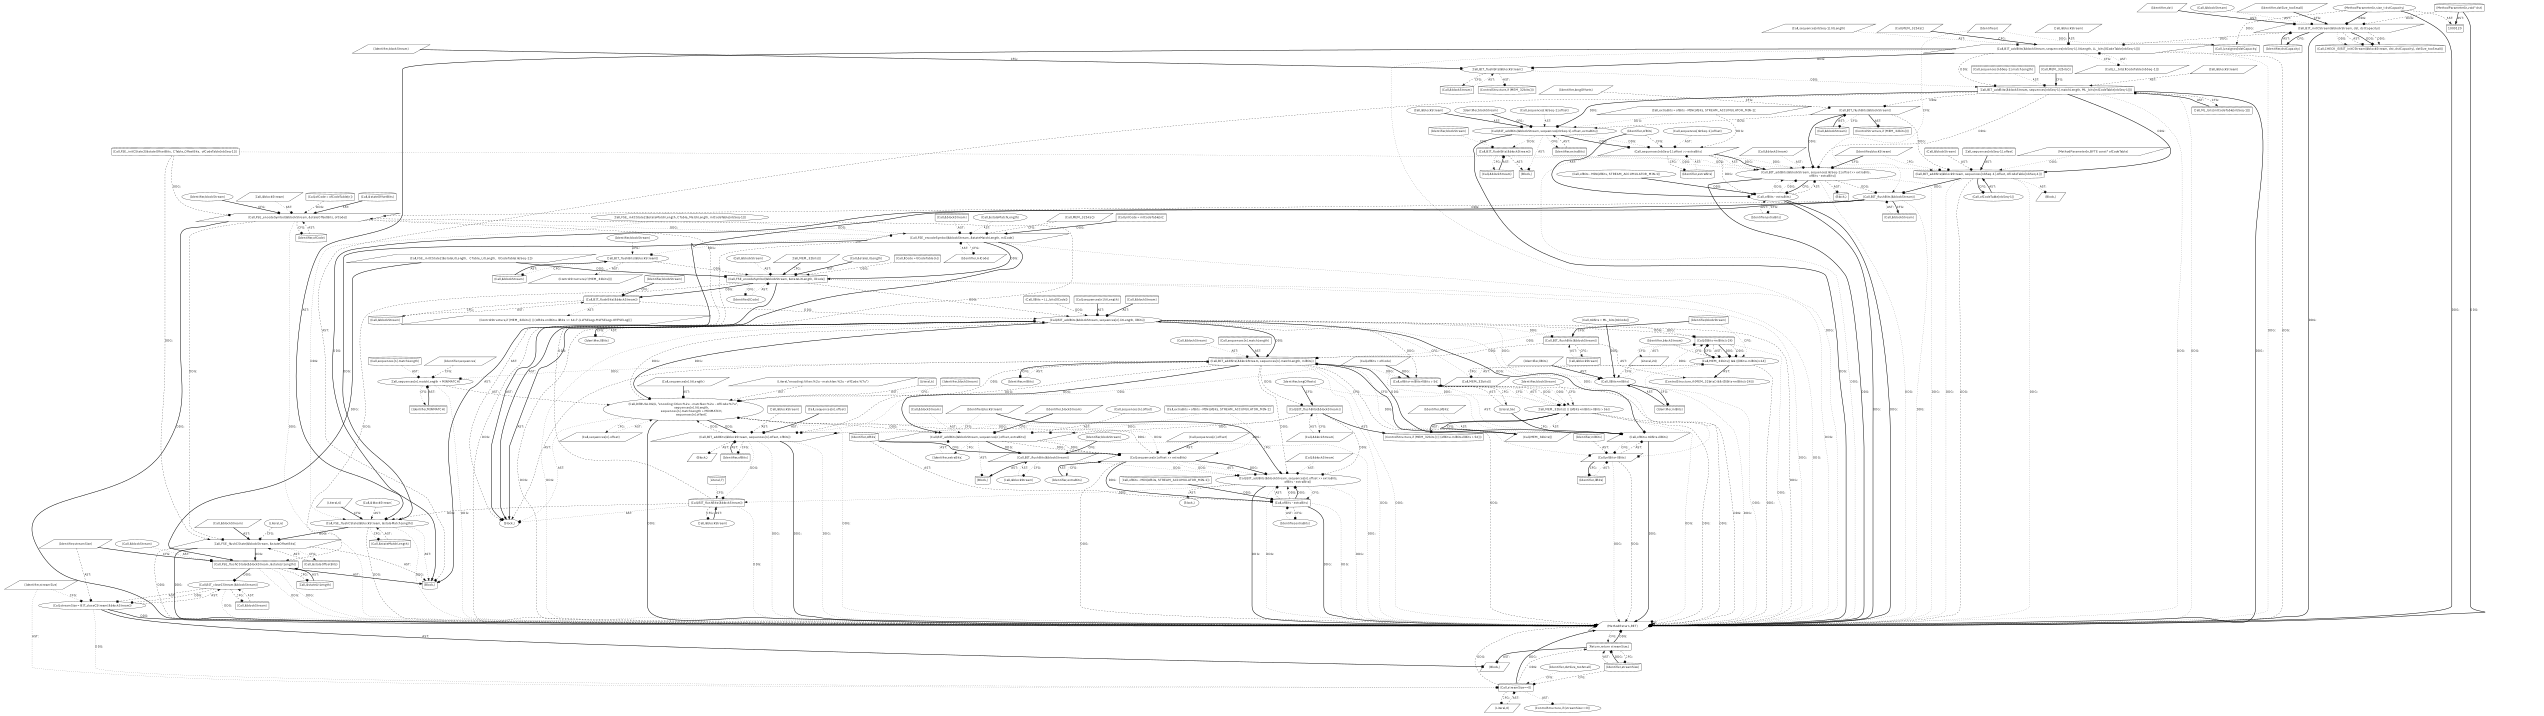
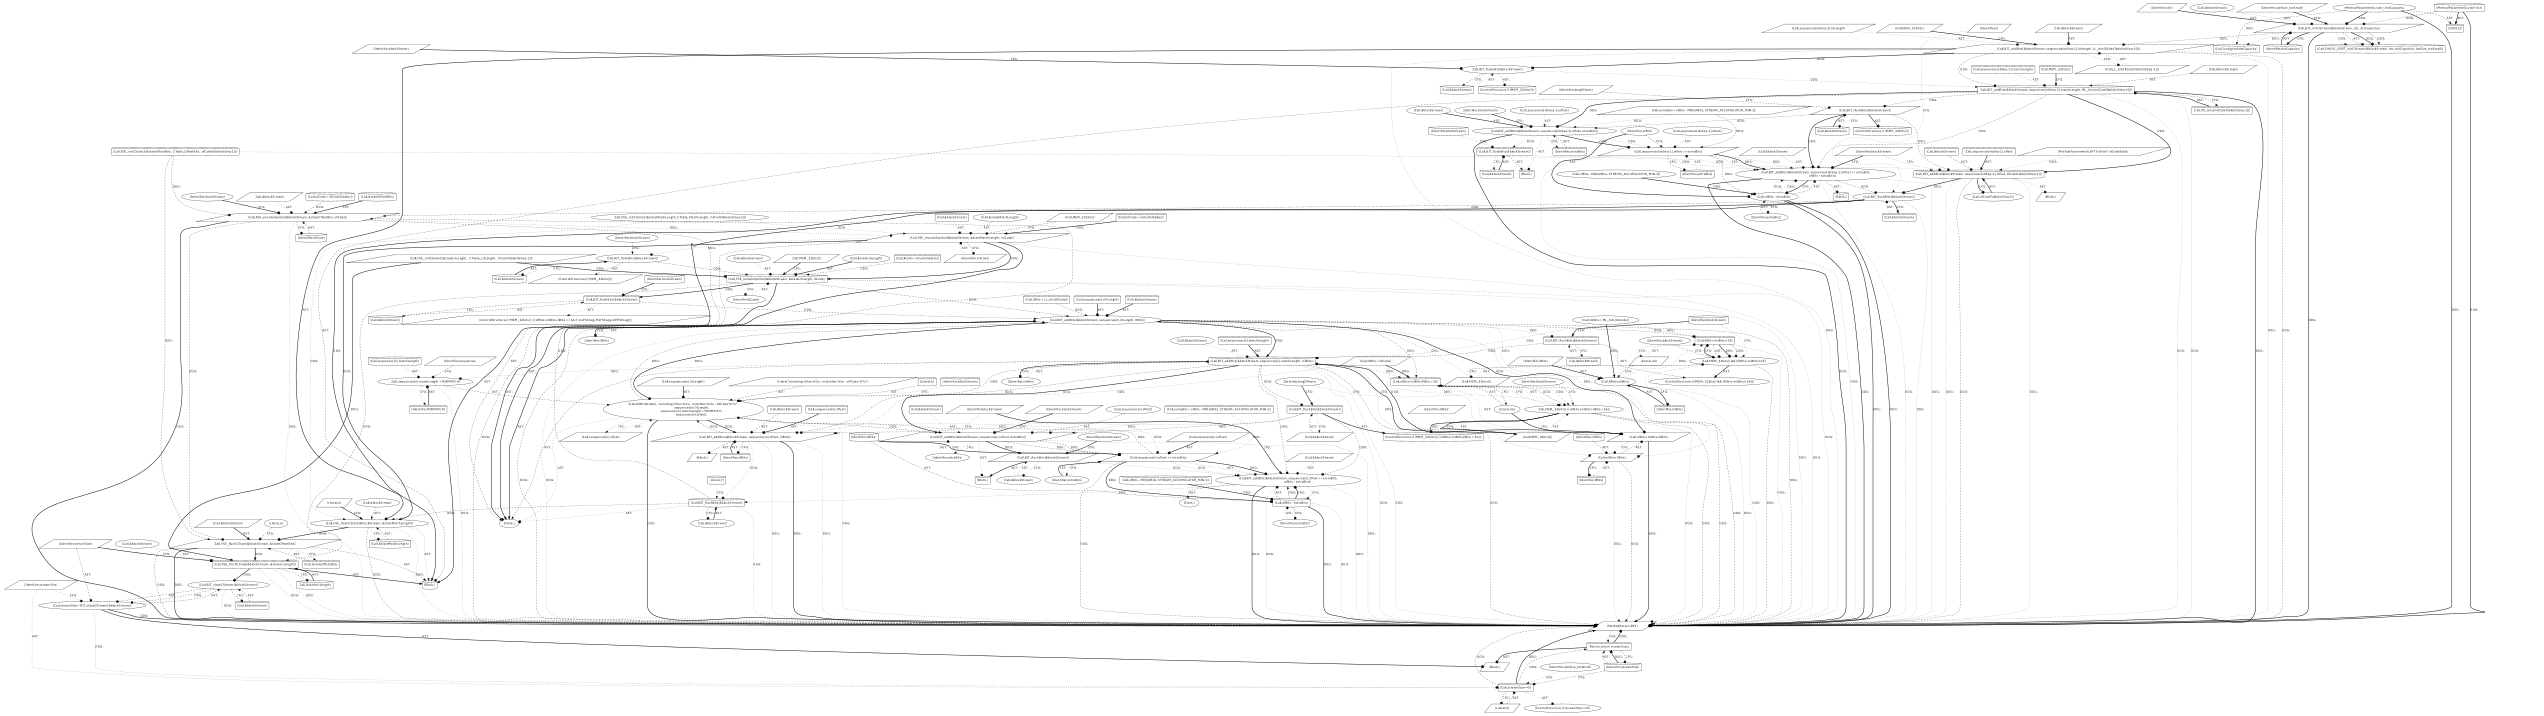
edge "(Identifier,n)" -> "(Call,(unsigned)dstCapacity)": now "(Call,BIT_initCStream(&blockStream, dst, dstCapacity))" -> "(Call,(unsigned)dstCapacity)"
node "(MethodParameterIn,BYTE const* ofCodeTable)": label "(MethodParameterIn,BYTE const* ofCodeTable)" -> "(MethodParameterIn,BYTE offset* ofCodeTable)"
